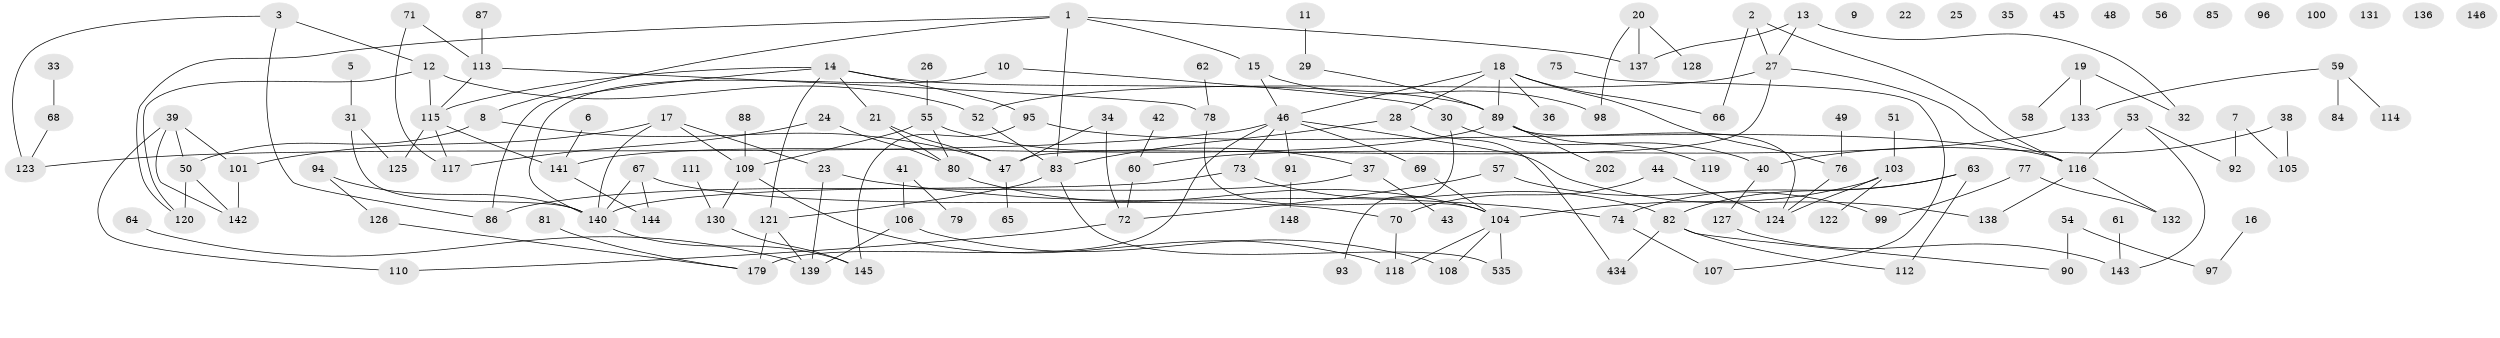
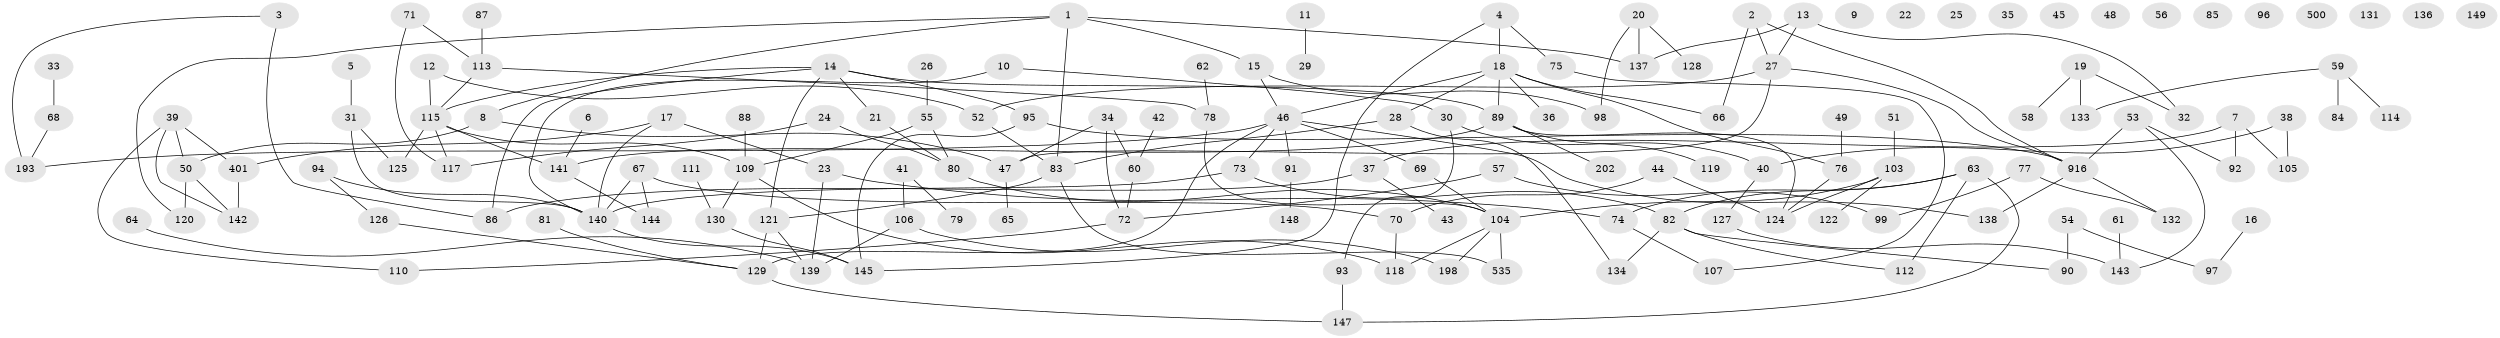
node "4": added
node "100": label "100" -> "500"
node "146": label "146" -> "149"
edge "3" -- "12": removed
edge "29" -- "89": removed
edge "12" -- "120": removed
edge "21" -- "47": removed
edge "17" -- "109": now "115" -- "109"
edge "55" -- "37": now "7" -- "37"
edge "133" -- "60": now "34" -- "60"
node "123": label "123" -> "193"
node "101": label "101" -> "401"
node "116": label "116" -> "916"
node "179": label "179" -> "129"
node "108": label "108" -> "198"
node "434": label "434" -> "134"
node "147": added
